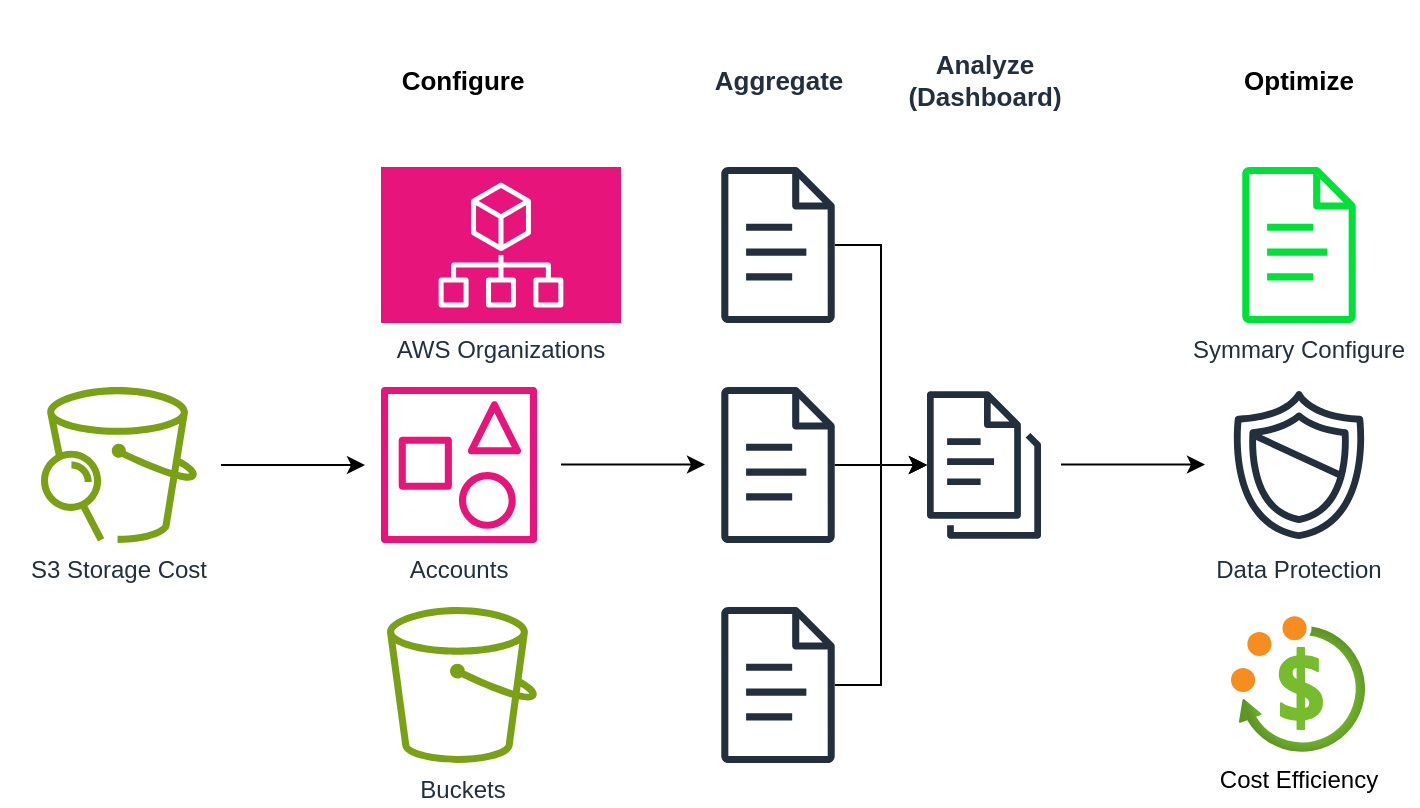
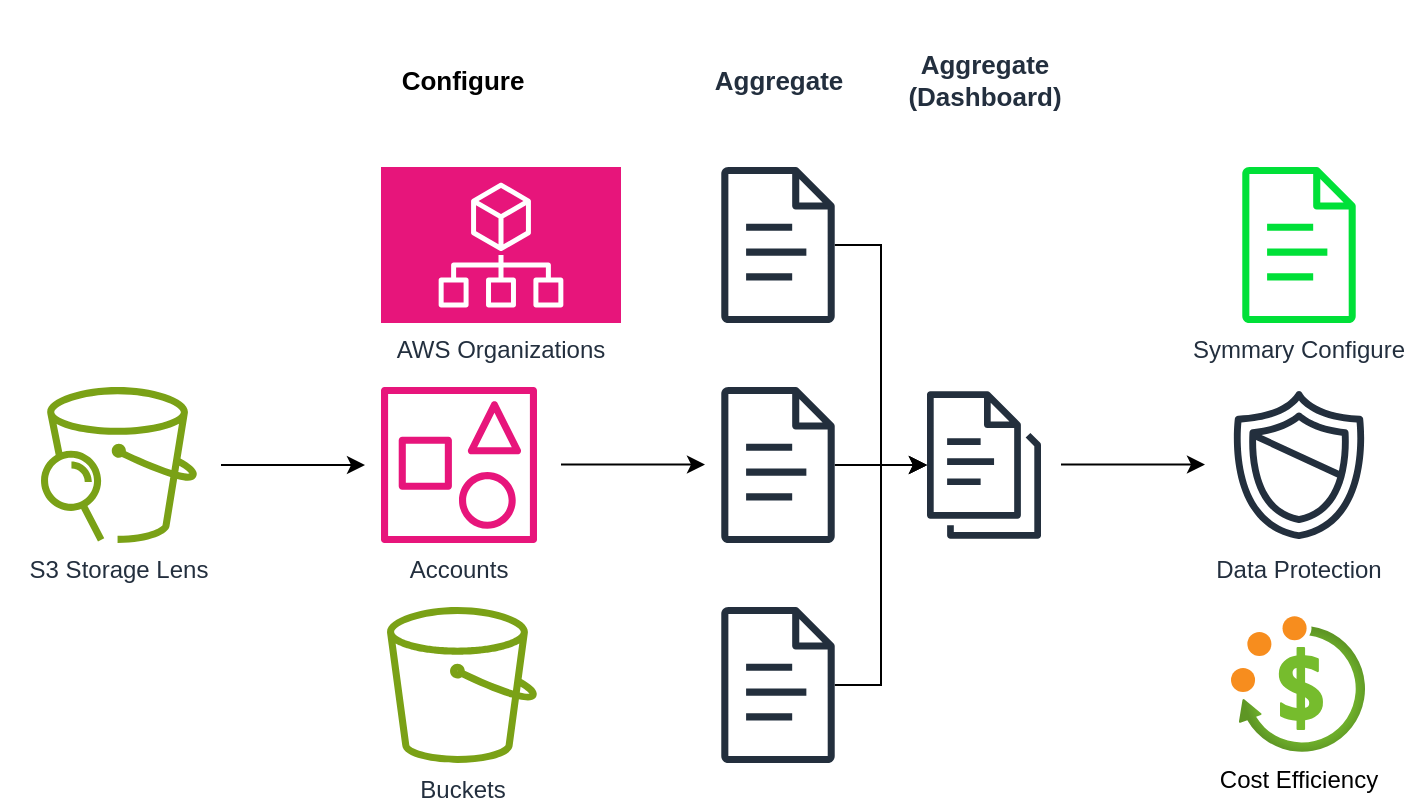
node "Analyze (Dashboard)": label "Analyze (Dashboard)" -> "Aggregate (Dashboard)"
node "Optimize": removed
node "S3 Storage Cost": label "S3 Storage Cost" -> "S3 Storage Lens"
